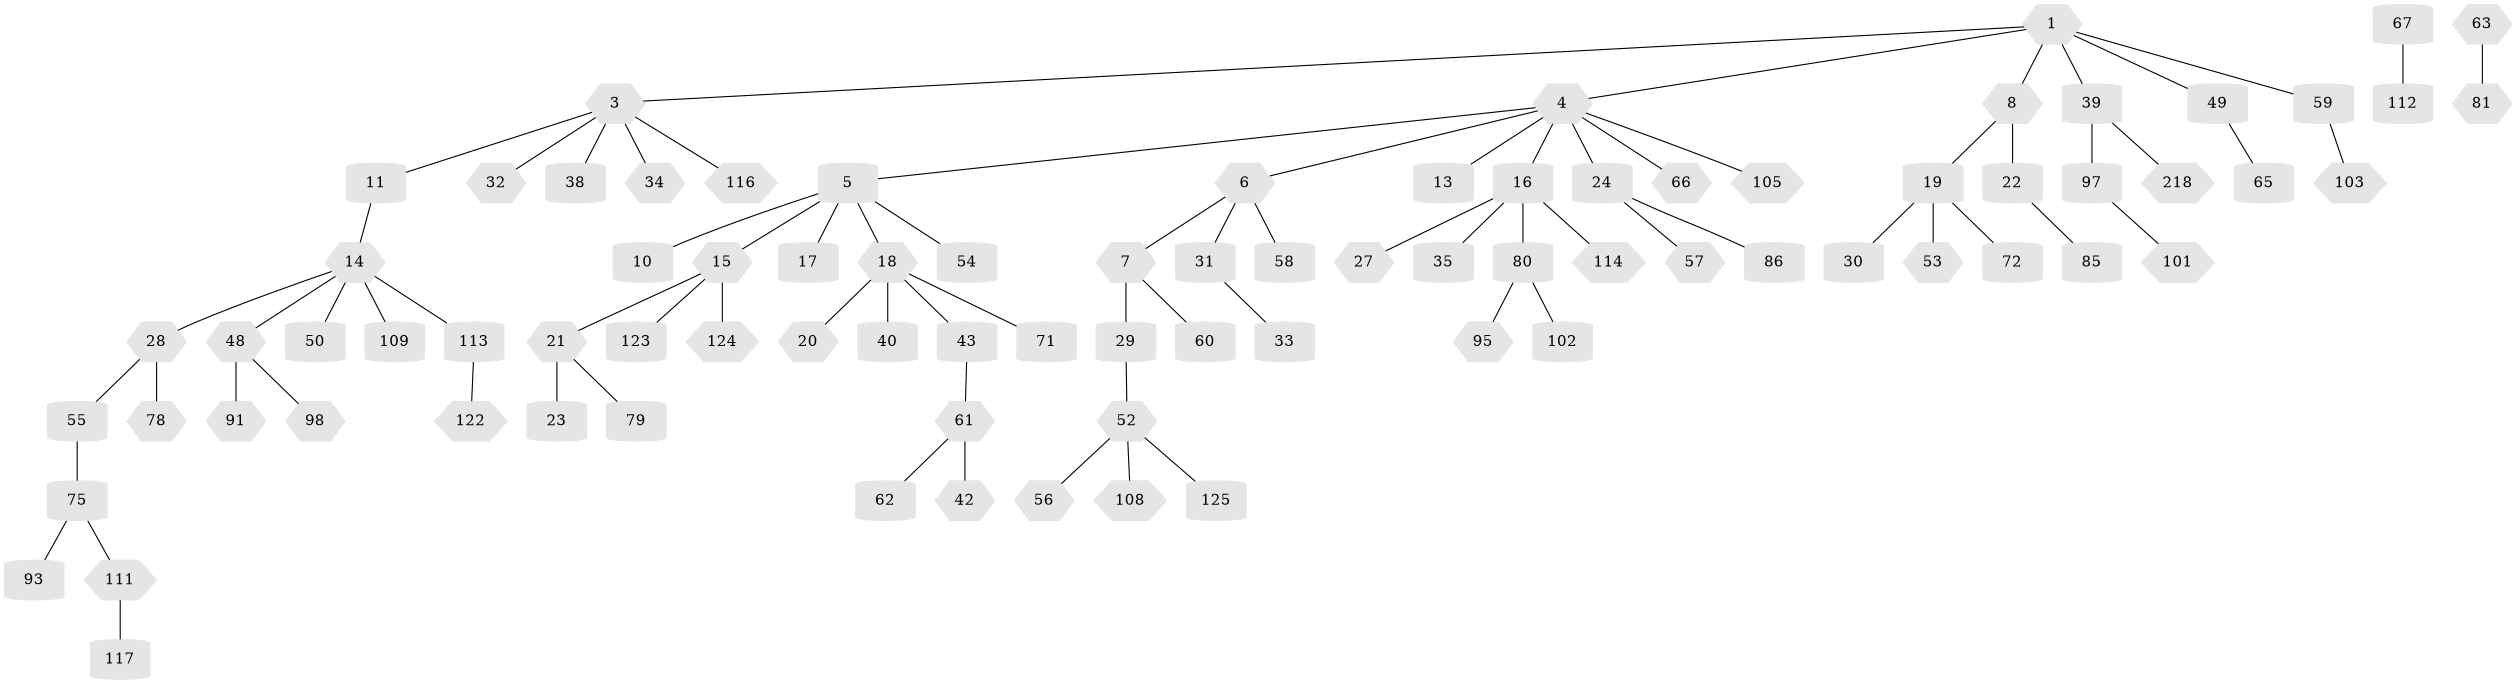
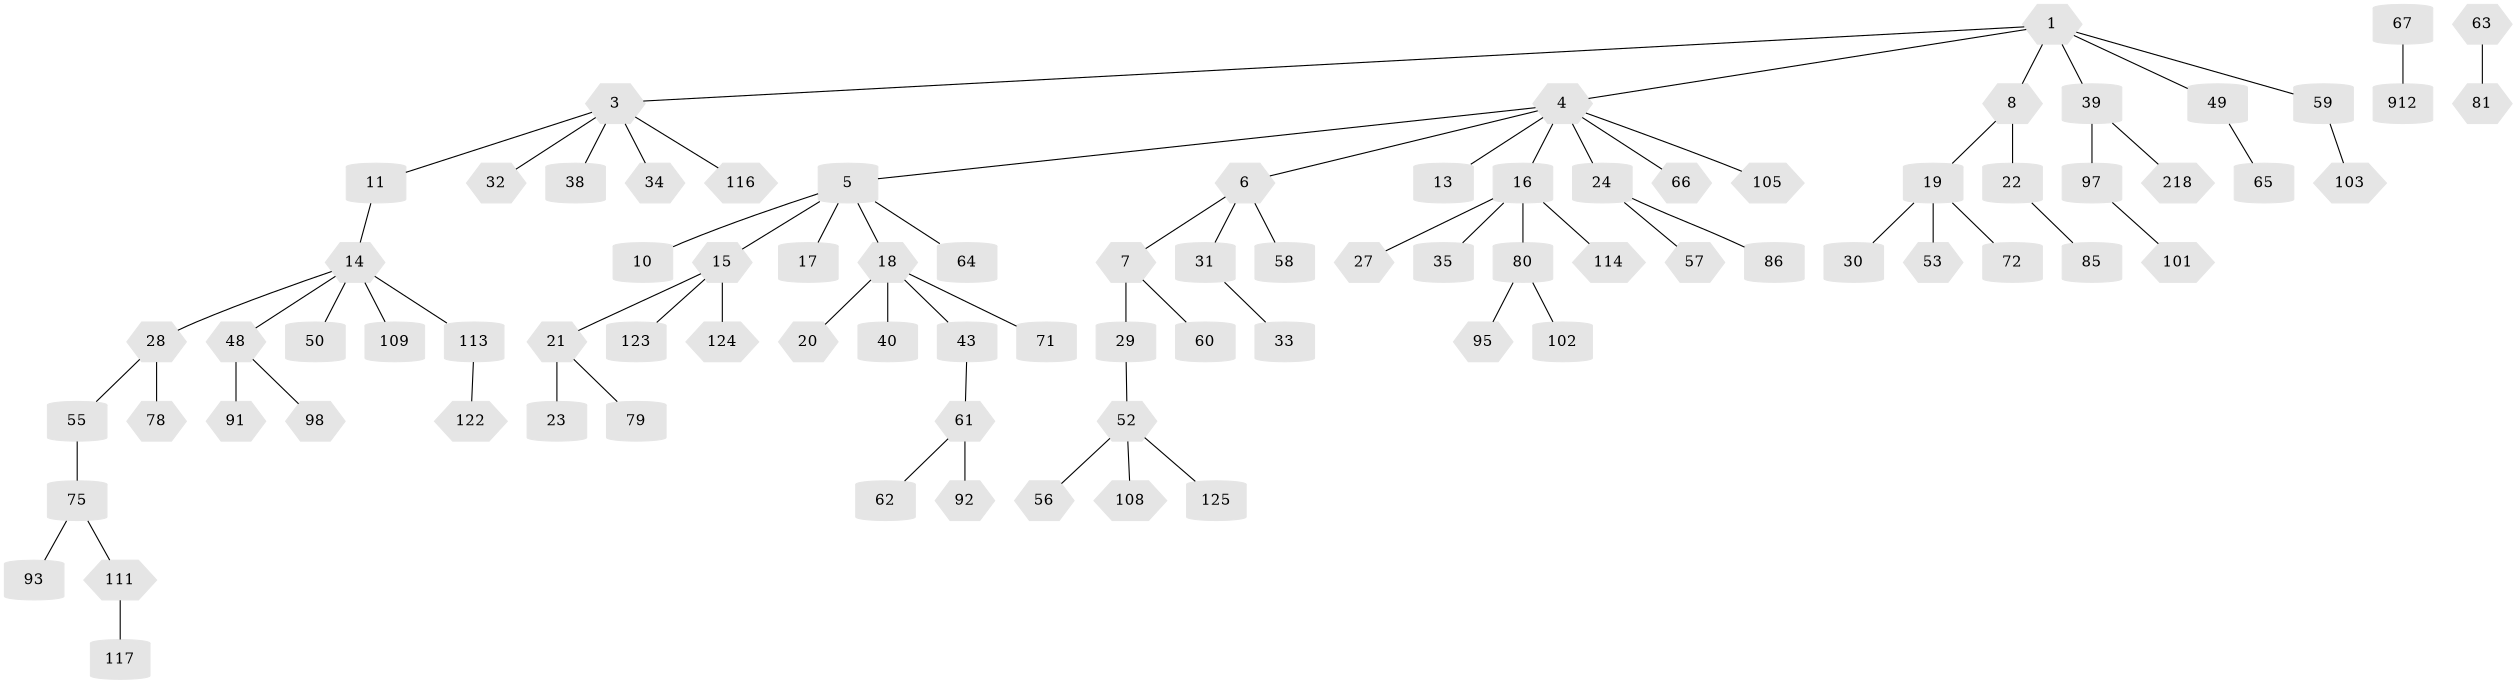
node "112": label "112" -> "912"
node "54": label "54" -> "64"
node "42": label "42" -> "92"
